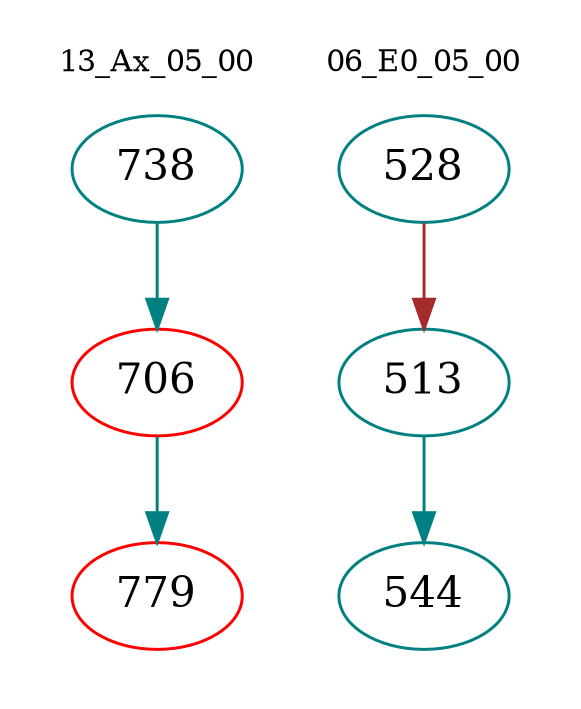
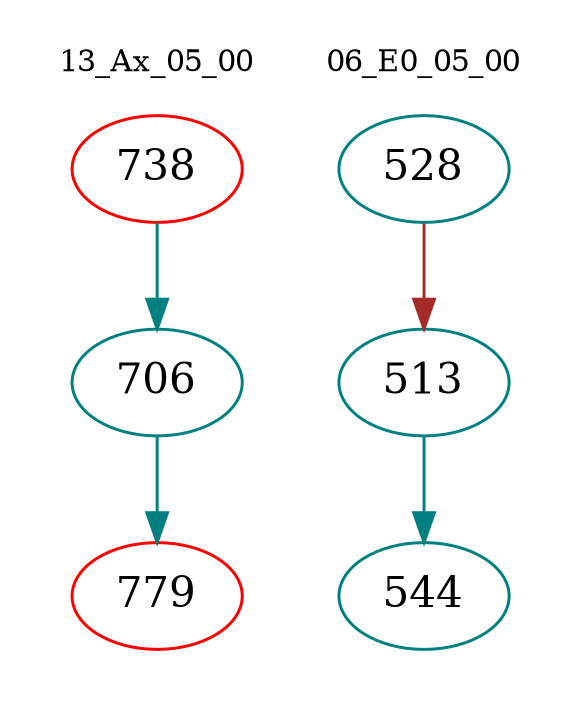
node "738": color teal -> red
node "706": color red -> teal
